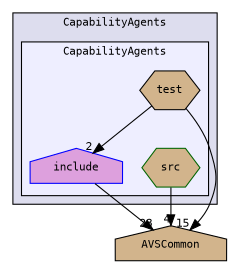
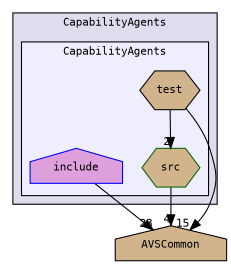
edge "test" -> "include": now "test" -> "src"
